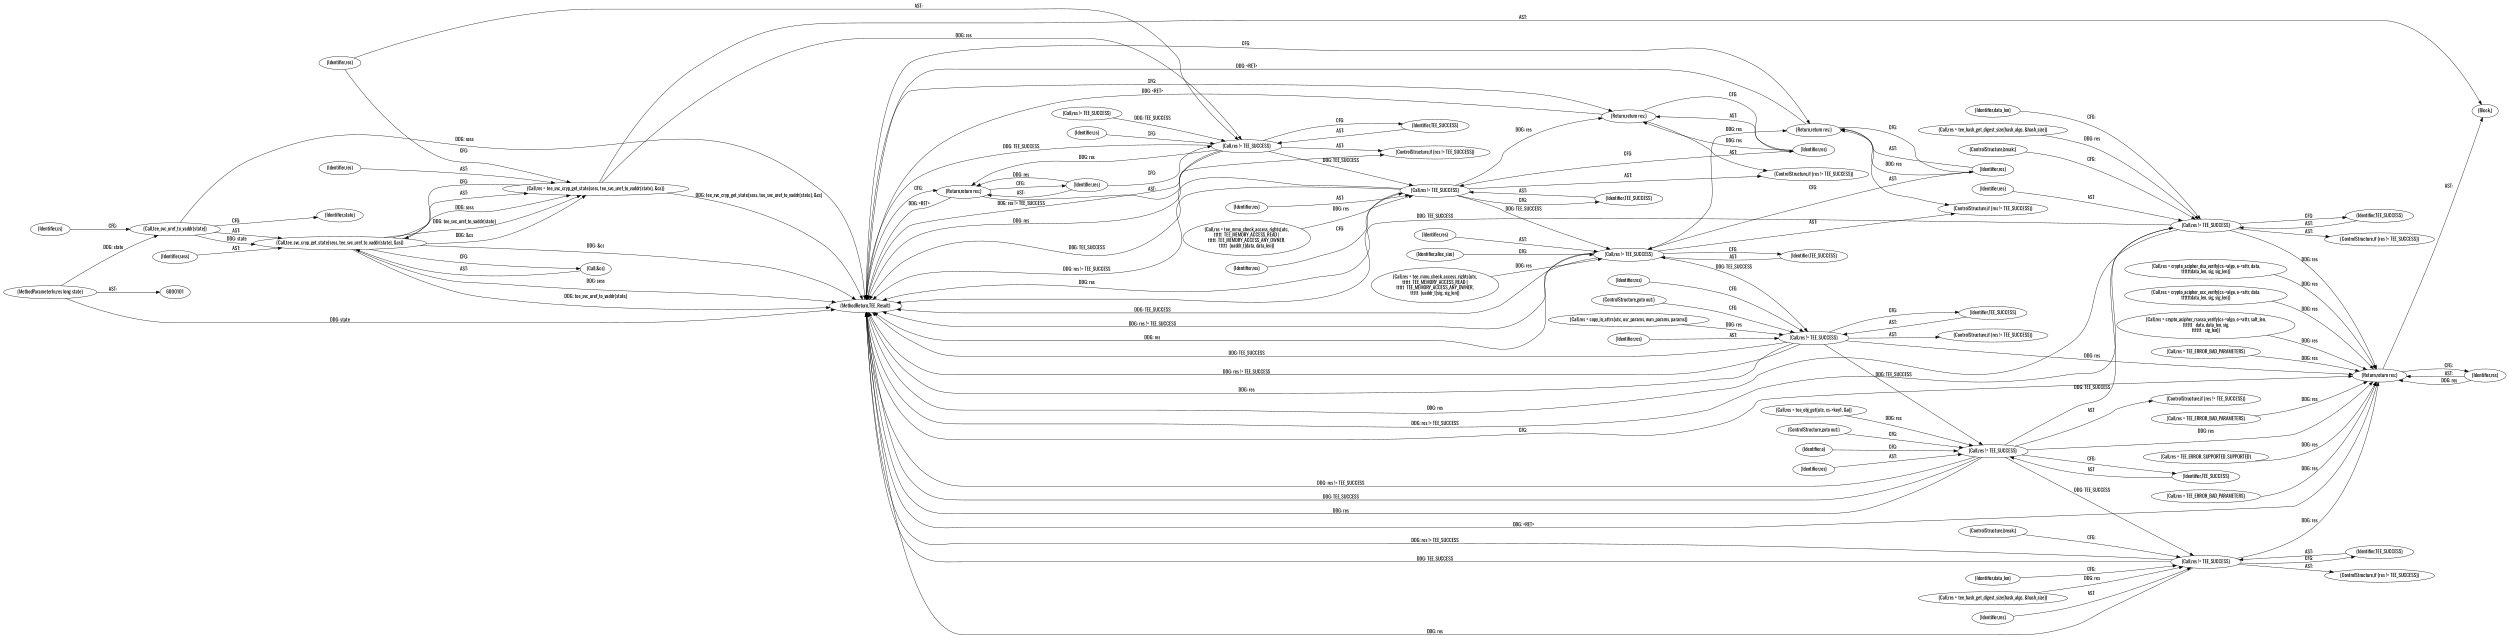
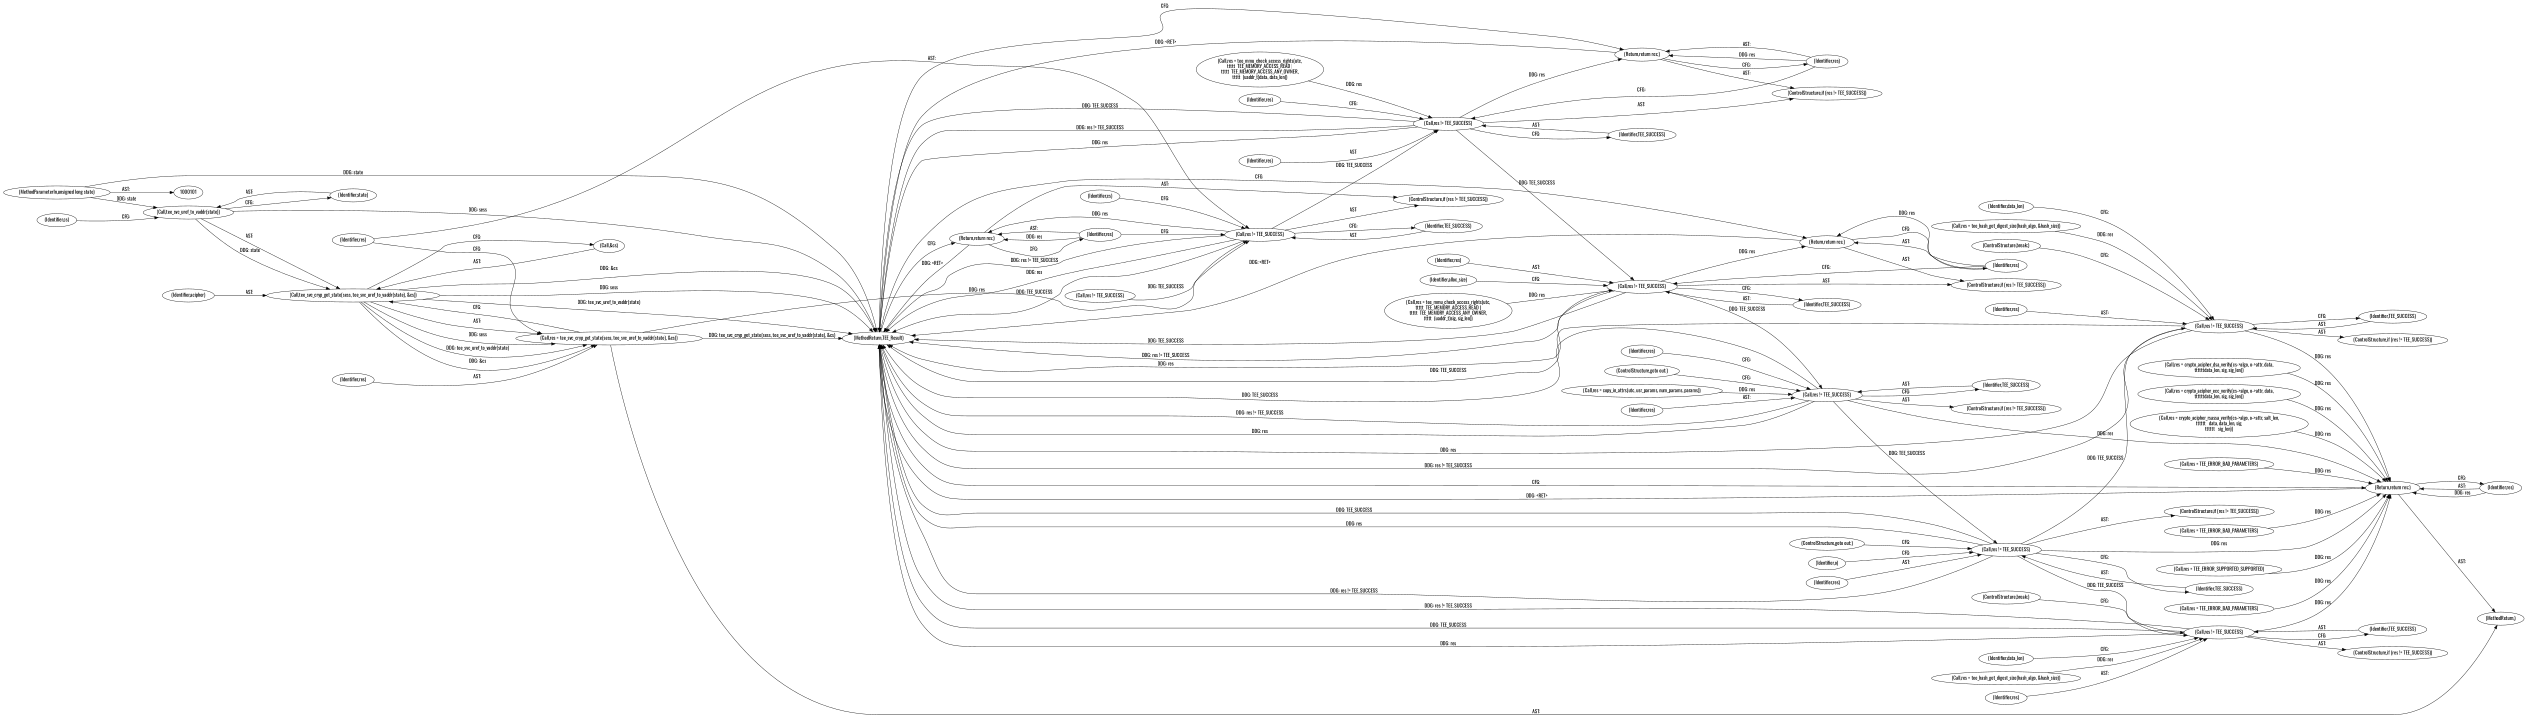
node "(Block,)": label "(Block,)" -> "(MethodReturn,)"
edge "(Identifier,state)" -> "(Call,tee_svc_uref_to_vaddr(state))": added, label "AST:"
node "(Identifier,sess)": label "(Identifier,sess)" -> "(Identifier,acipher)"
node "(MethodParameterIn,res long state)": label "(MethodParameterIn,res long state)" -> "(MethodParameterIn,unsigned long state)"
node "6000101": label "6000101" -> "1000101"
node "(Call,res = tee_obj_get(utc, cs->key1, &o))": removed
